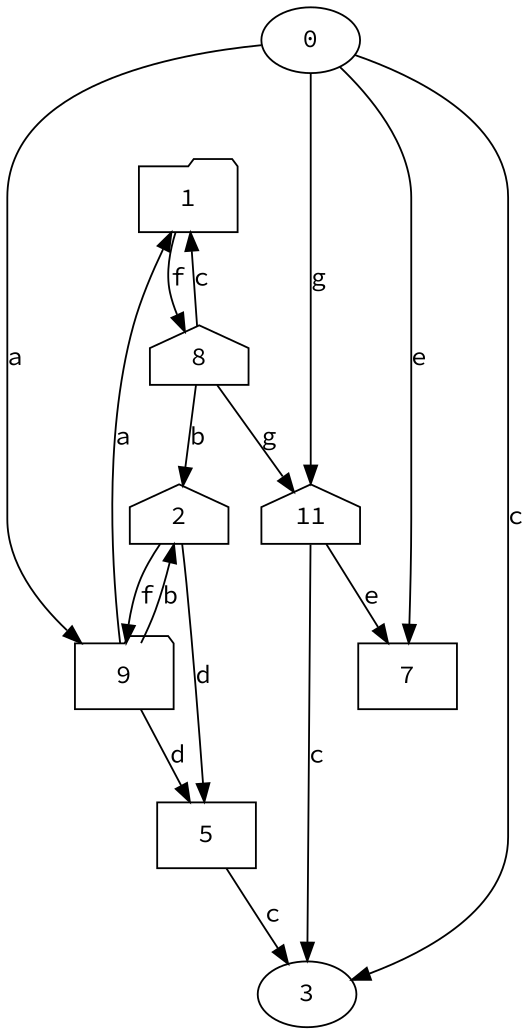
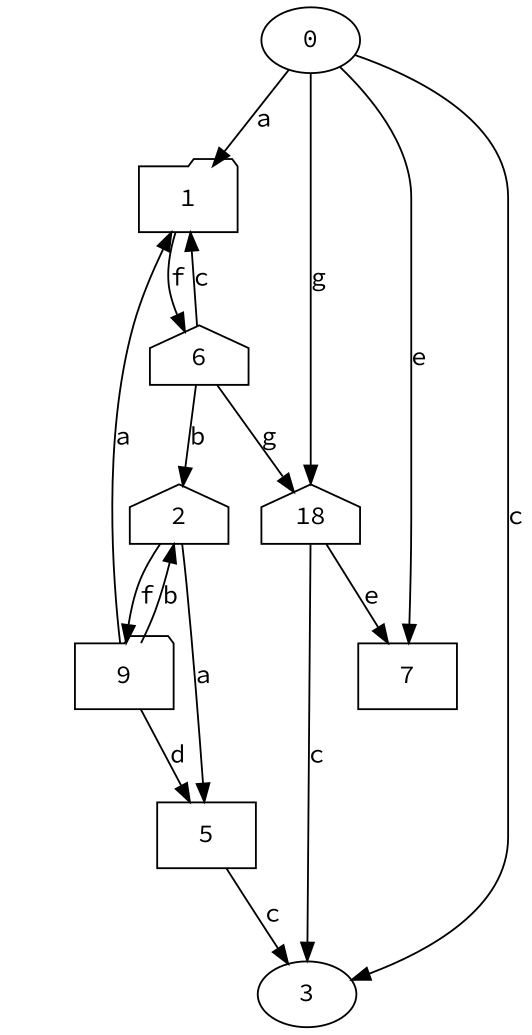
edge "0" -> "9": now "0" -> "1"
node "8": label "8" -> "6"
node "11": label "11" -> "18"
edge "2" -> "5": label "d" -> "a"
